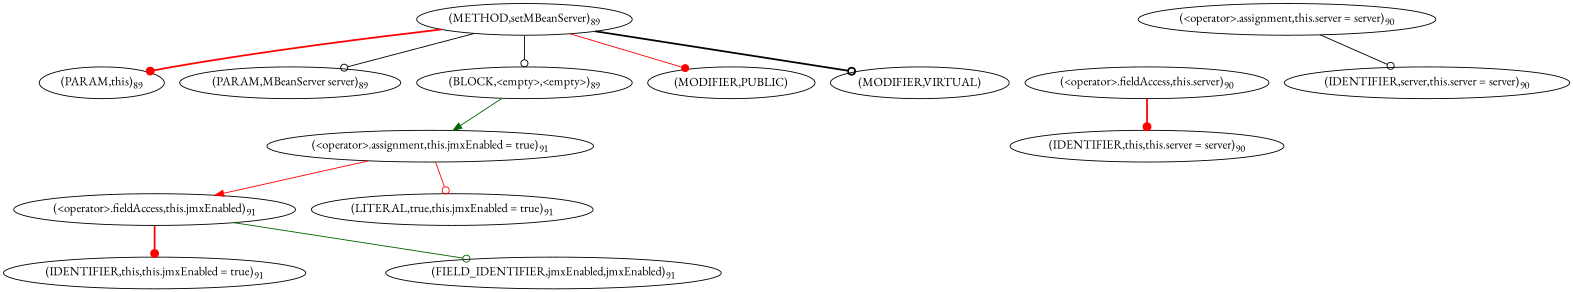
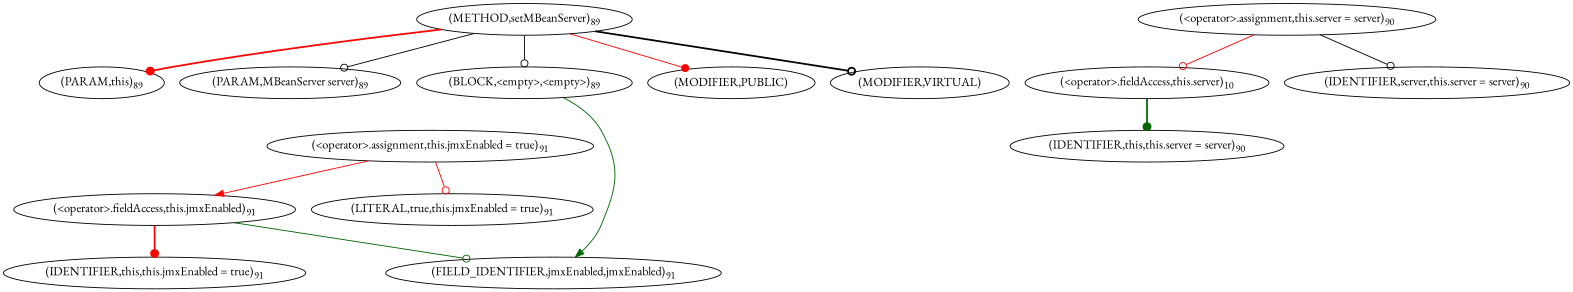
edge "(<operator>.assignment,this.server = server)" -> "(<operator>.fieldAccess,this.server)": added
node "(<operator>.fieldAccess,this.server)": text "90" -> "10"
edge "(<operator>.fieldAccess,this.server)" -> "(IDENTIFIER,this,this.server = server)": color red -> darkgreen
edge "(BLOCK,<empty>,<empty>)" -> "(<operator>.assignment,this.jmxEnabled = true)": now "(BLOCK,<empty>,<empty>)" -> "(FIELD_IDENTIFIER,jmxEnabled,jmxEnabled)"
